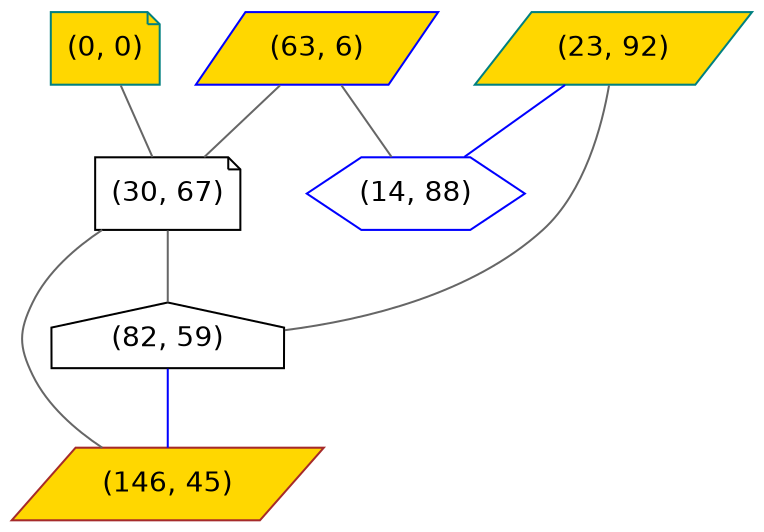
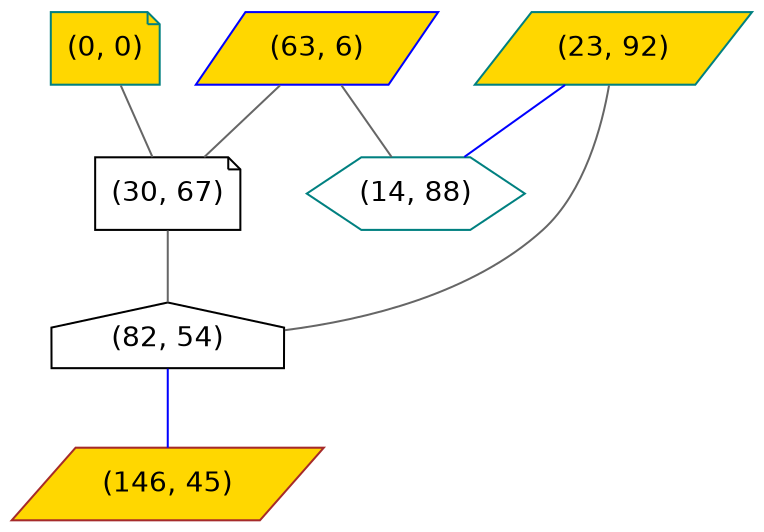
node "(14, 88)": color blue -> teal
edge "(30, 67)" -- "(146, 45)": removed
node "(82, 59)": label "(82, 59)" -> "(82, 54)"
